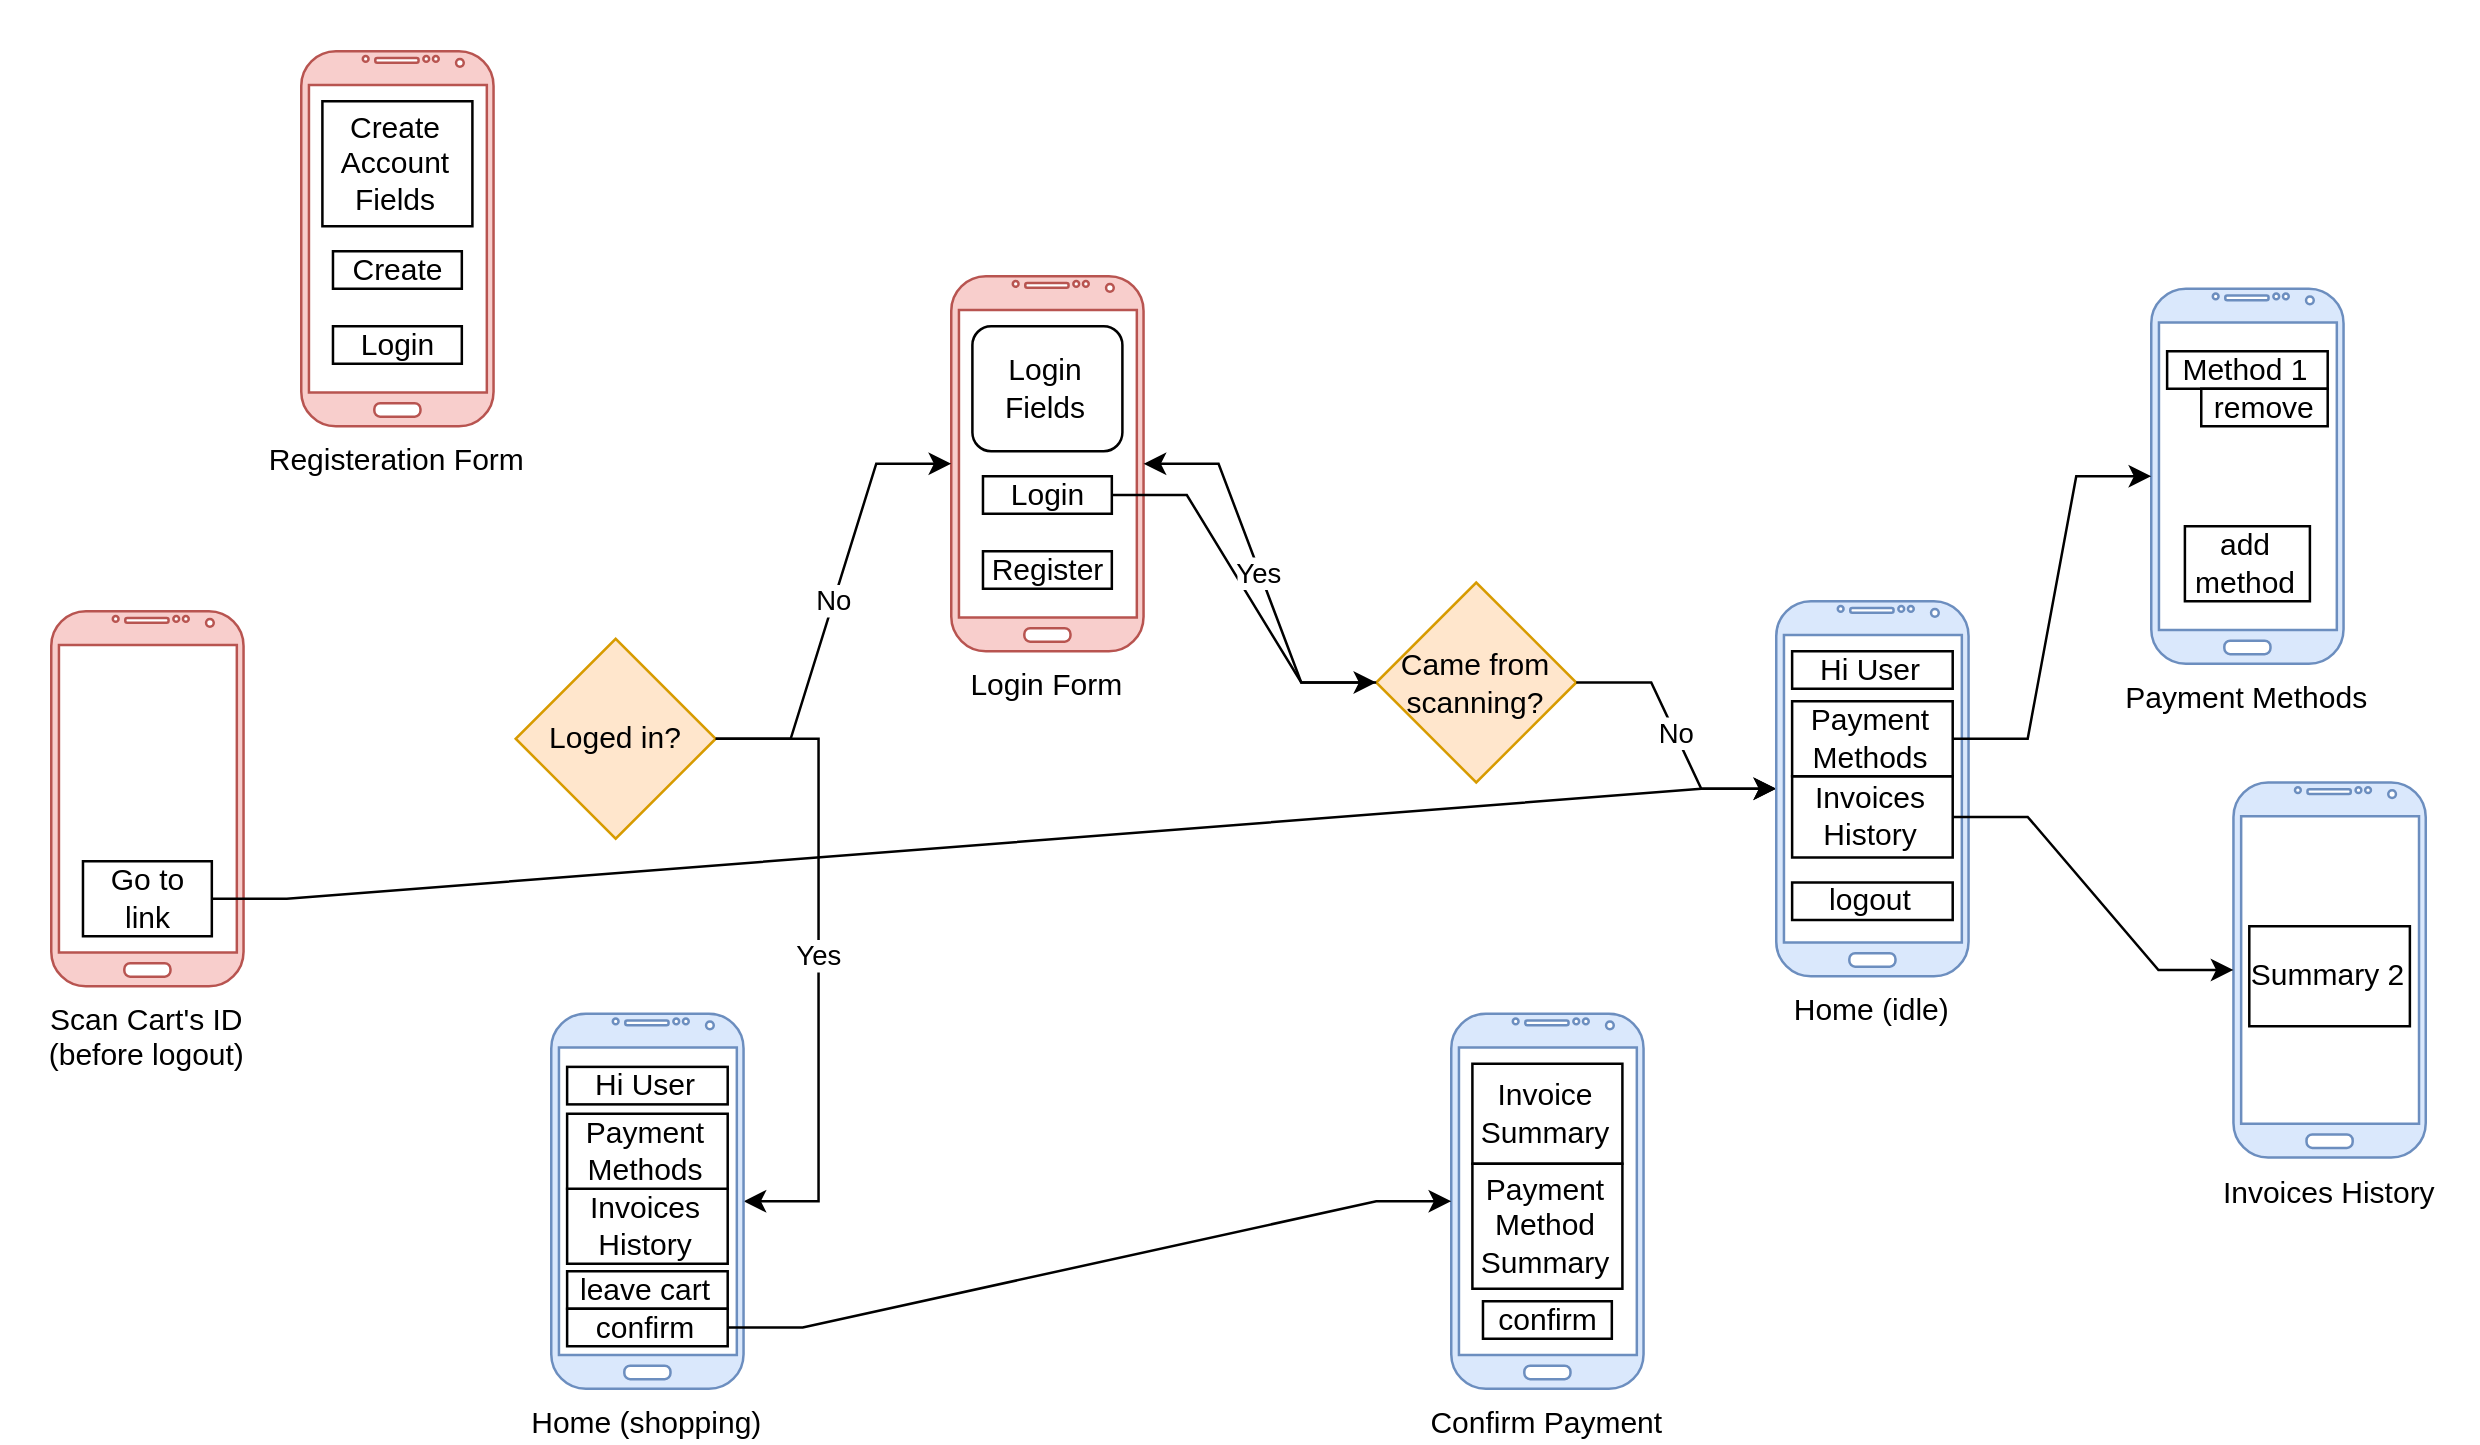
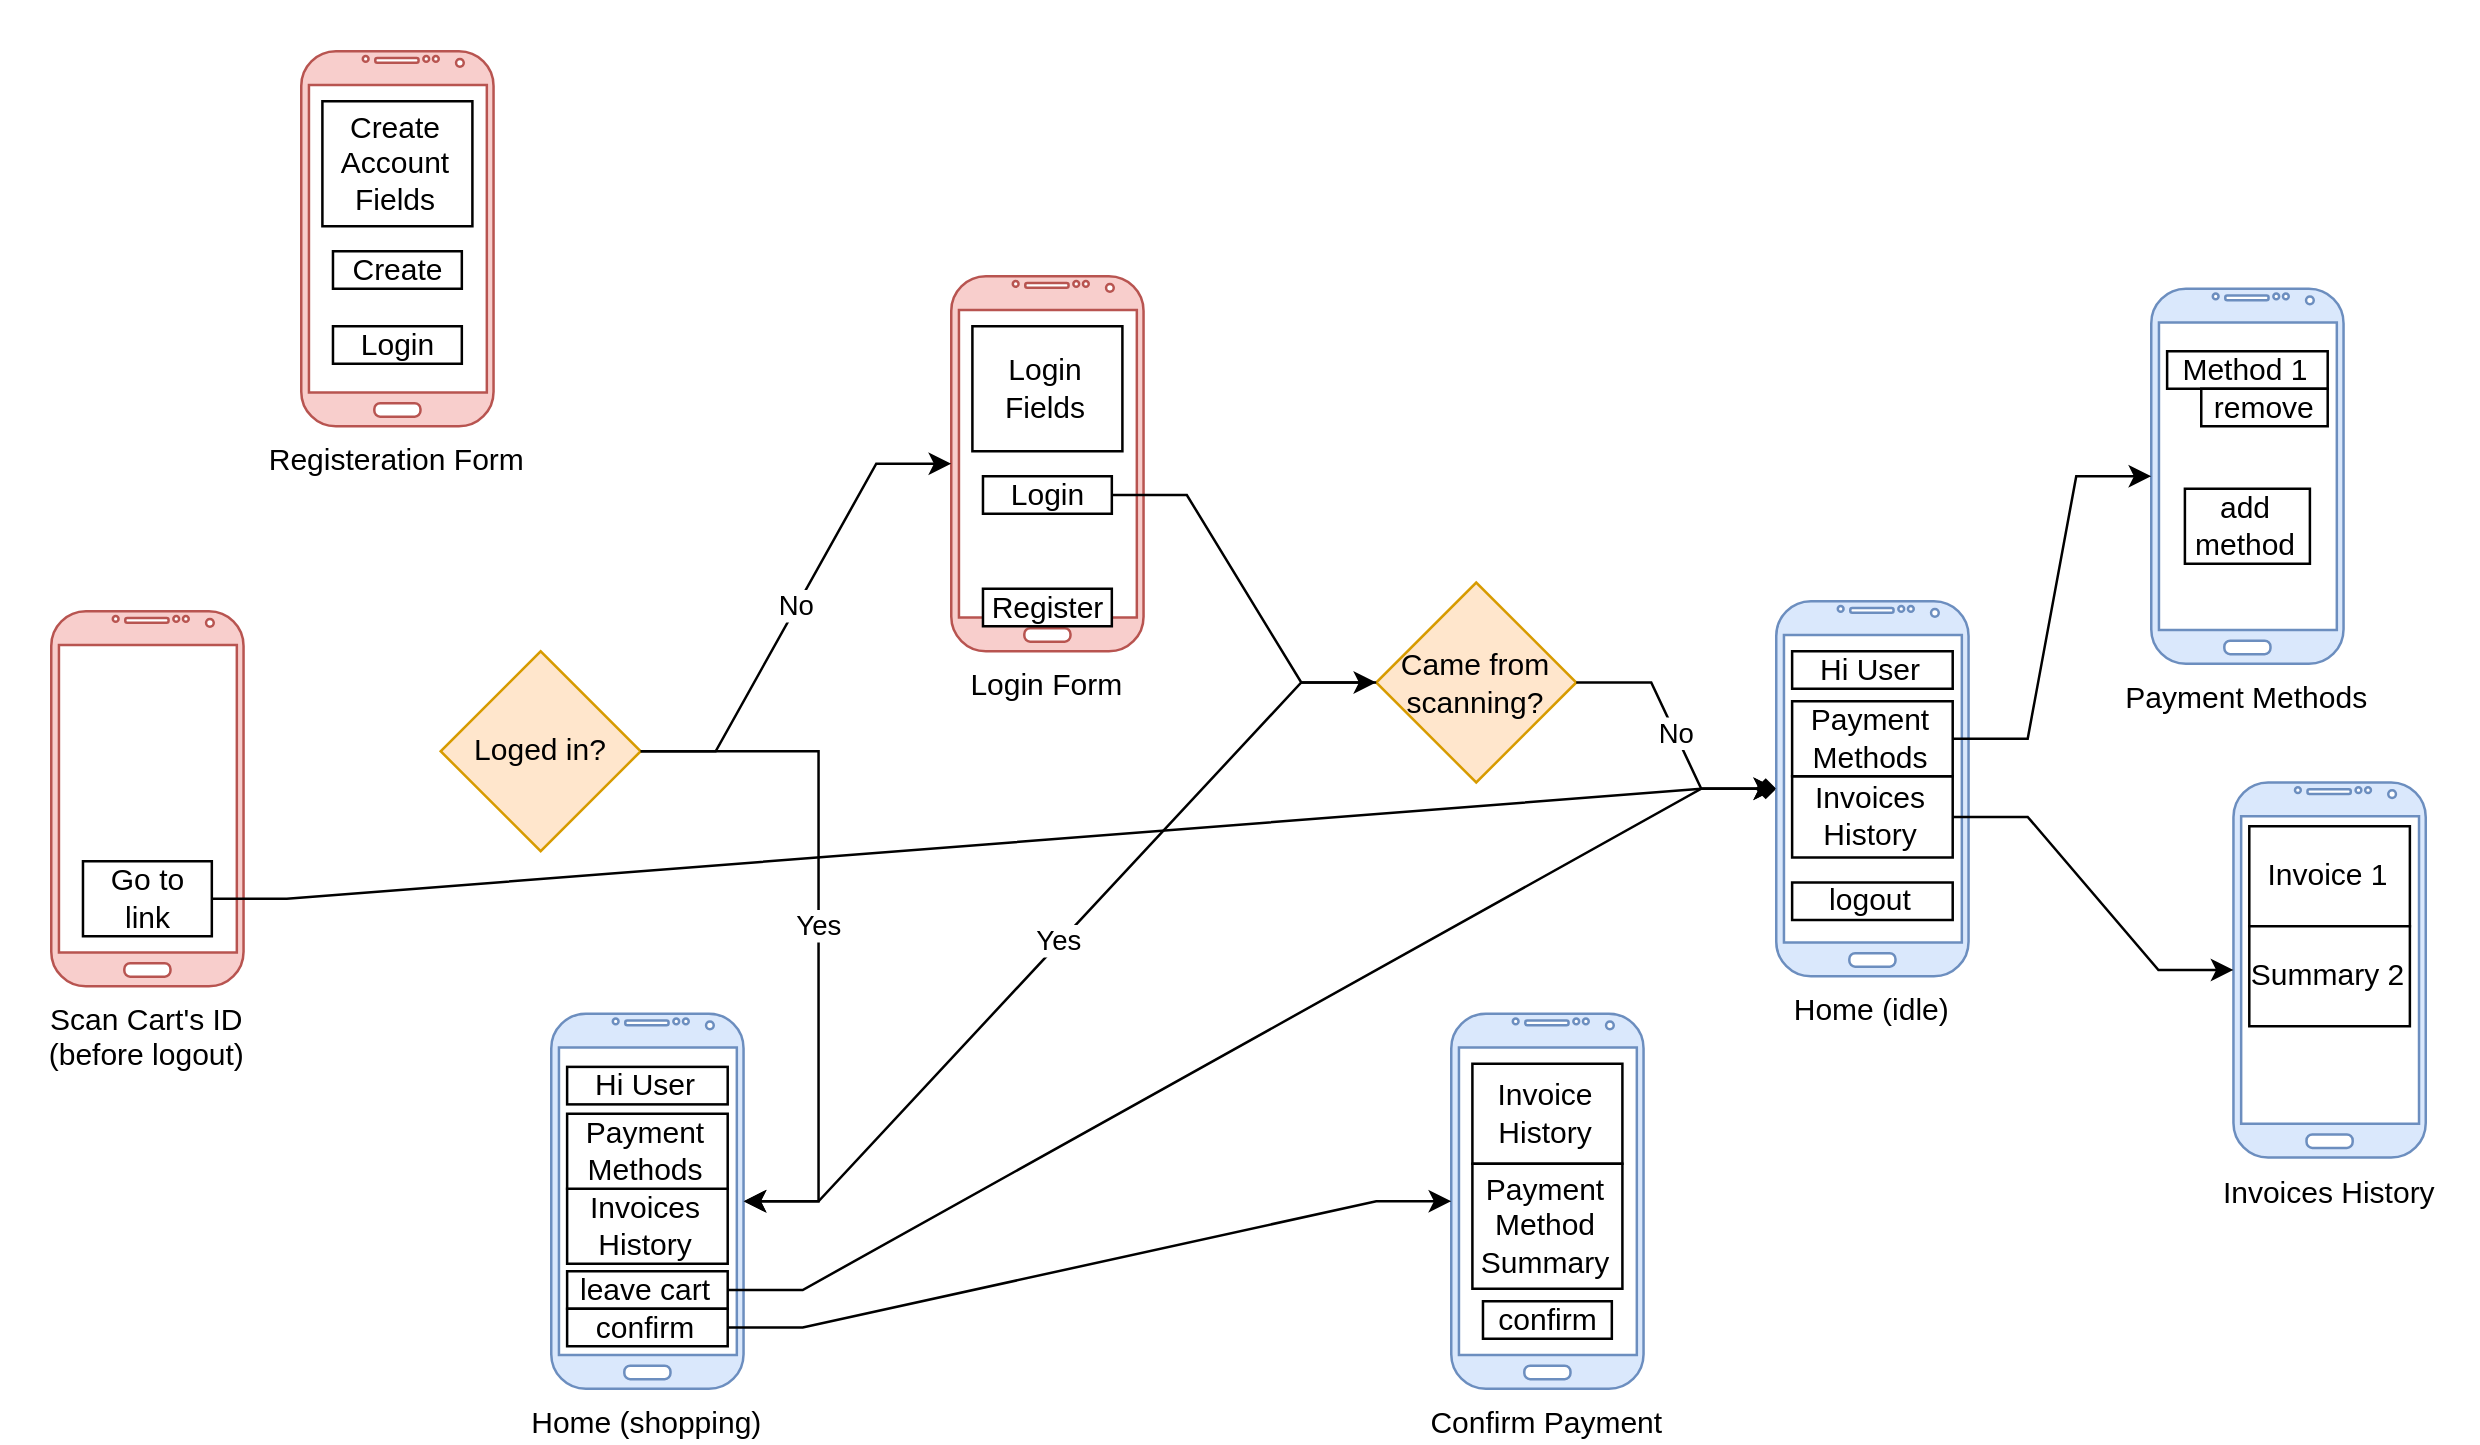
node "Login Fields": shape rounded rectangle -> rectangle
edge "Came from scanning?" -> "Login Form": now "Came from scanning?" -> "Home (shopping)"
node "add method": moved (2247, 564) -> (2247, 526)
node "Register": moved (1047, 570) -> (1047, 608)
node "Loged in?": moved (616, 739) -> (541, 751)
edge "Came from scanning?" -> "Home (idle)": arrowhead classic -> diamond
node "Invoice 1": added
edge "leave cart" -> "Home (idle)": added
node "Invoice Summary": label "Invoice Summary" -> "Invoice History"
